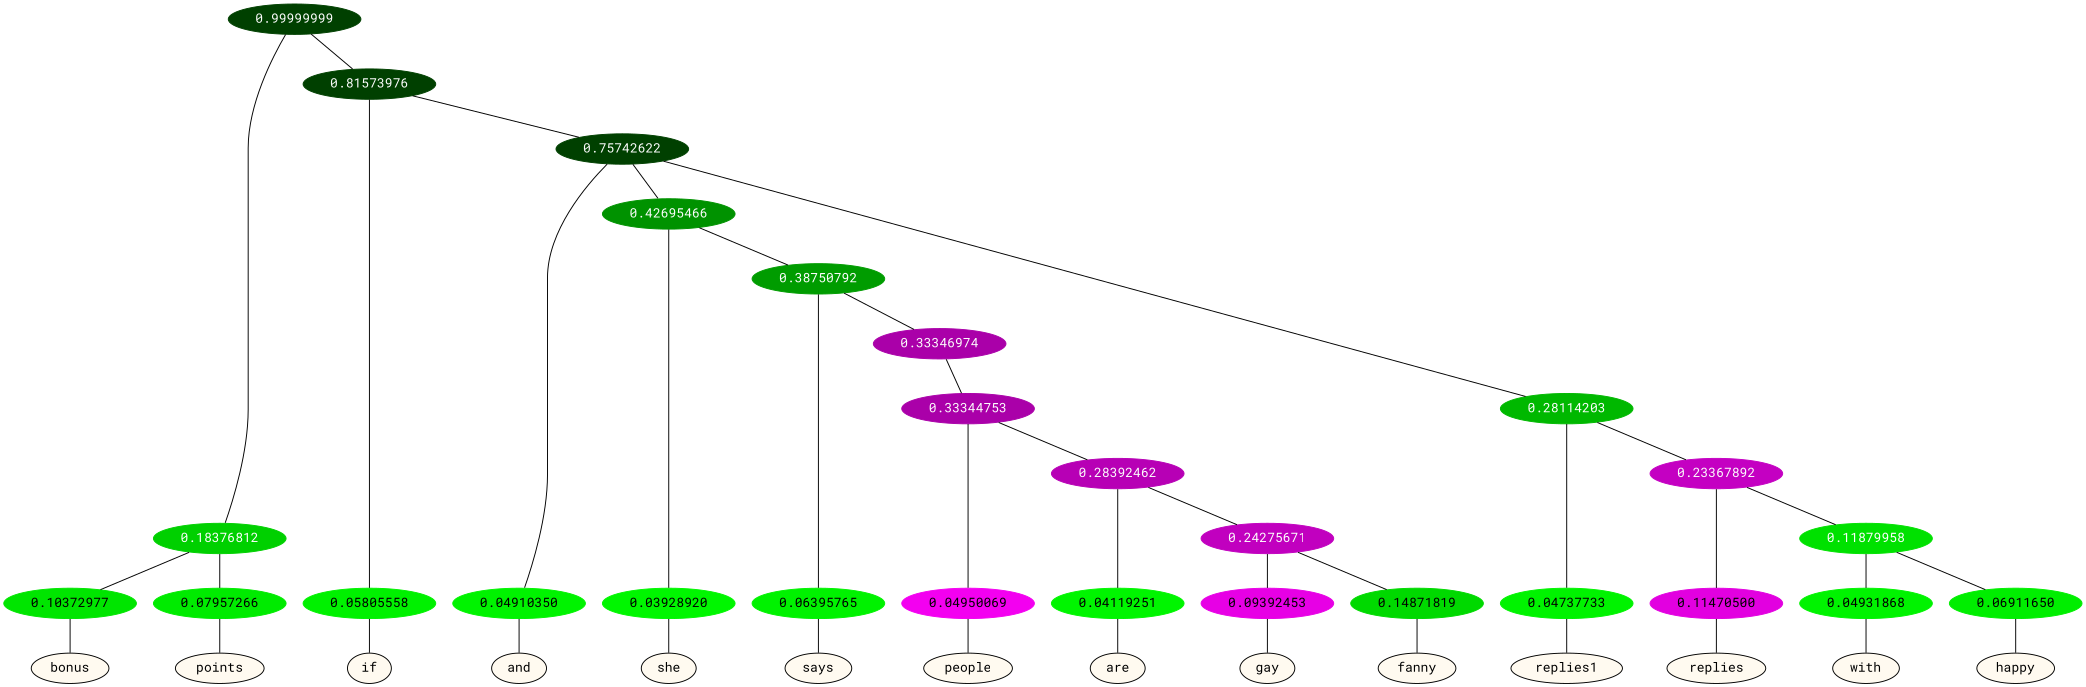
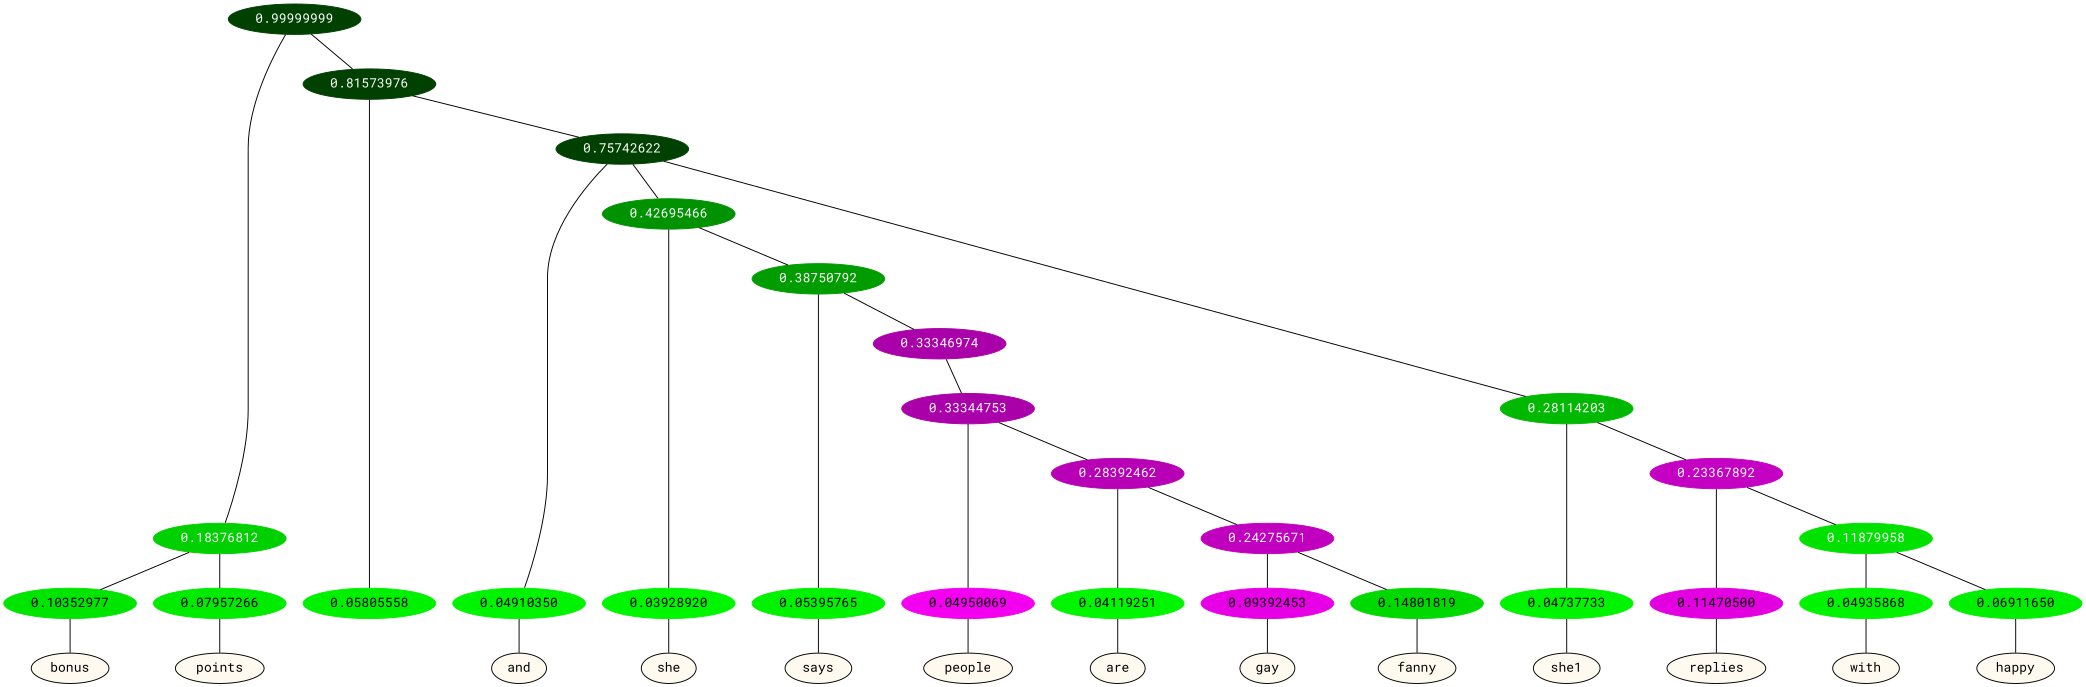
node "0.10372977": label "0.10372977" -> "0.10352977"
node "0.06395765": label "0.06395765" -> "0.05395765"
node "0.14871819": label "0.14871819" -> "0.14801819"
node "0.04931868": label "0.04931868" -> "0.04935868"
node "if": removed
node "replies1": label "replies1" -> "she1"
